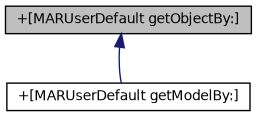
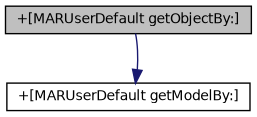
edge "+[MARUserDefault getModelBy:]" -> "+[MARUserDefault getObjectBy:]": reversed
